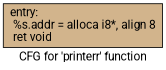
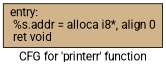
node "entry:": text "%s.addr = alloca i8*, align 8" -> "%s.addr = alloca i8*, align 0"
